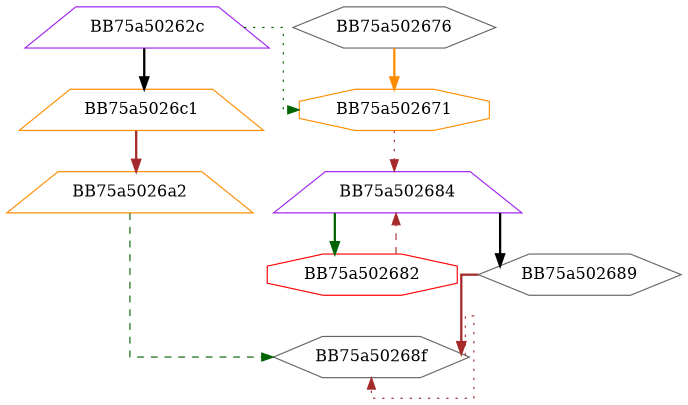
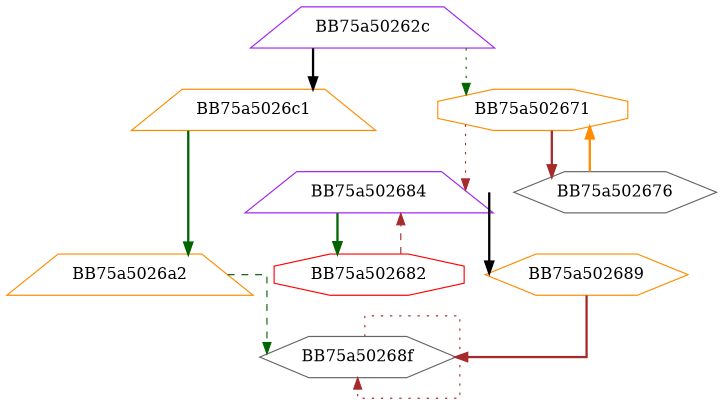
edge "BB75a5026c1" -> "BB75a5026a2": color brown -> darkgreen
edge "BB75a502671" -> "BB75a502676": added
node "BB75a502689": color gray40 -> darkorange
